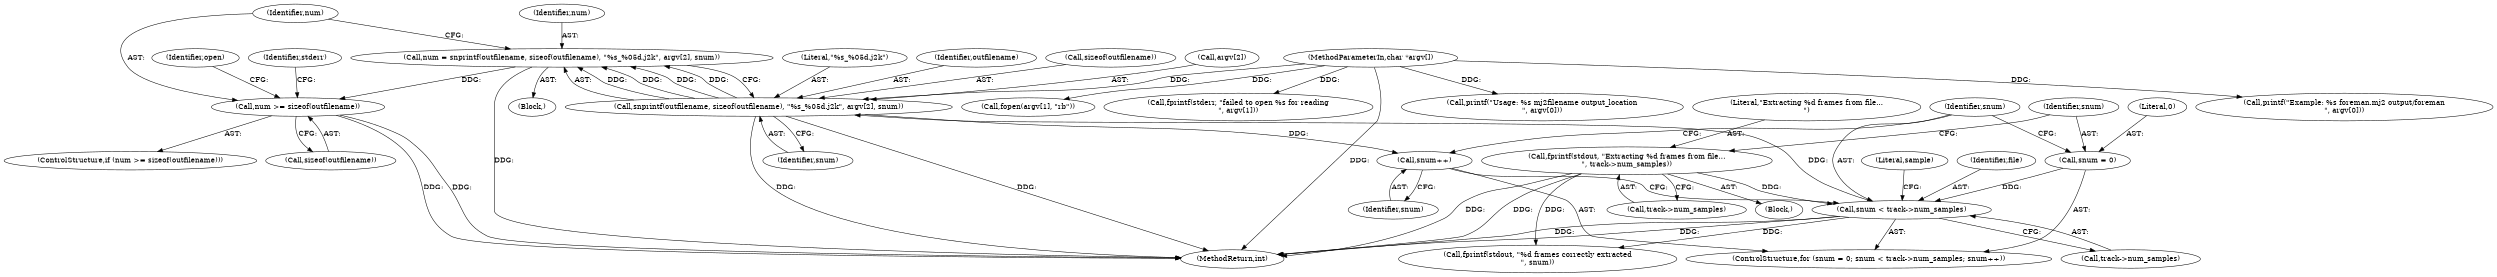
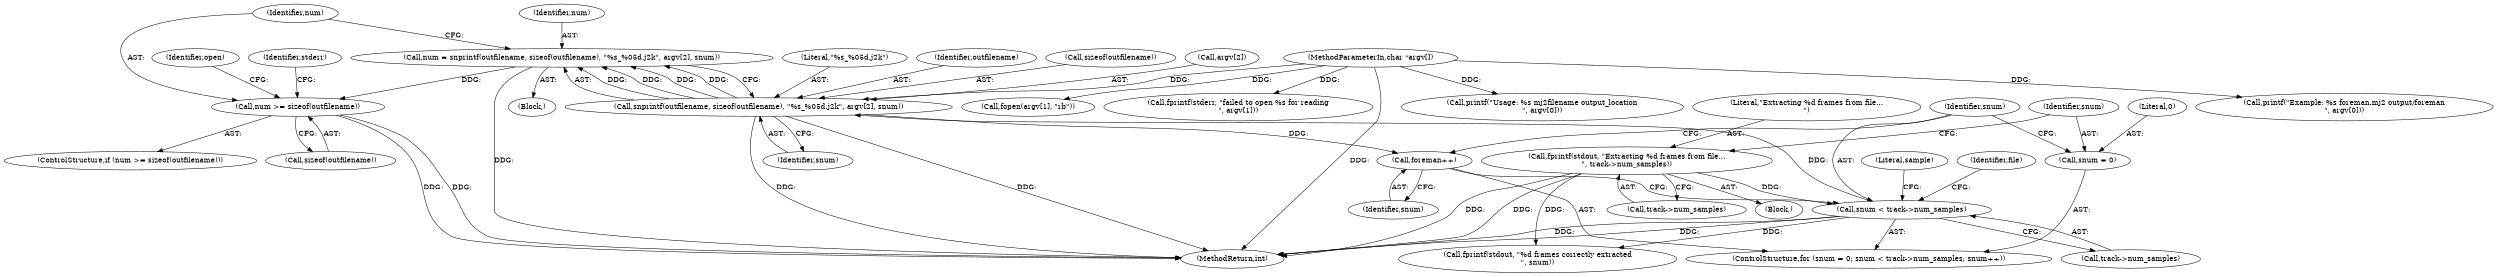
node "(Call,snum++)": label "(Call,snum++)" -> "(Call,foreman++)"
edge "(Call,snum = 0)" -> "(Call,snum < track->num_samples)": removed, label "DDG:"
edge "(Identifier,file)" -> "(Call,snum < track->num_samples)": label "AST: " -> "CFG: "
